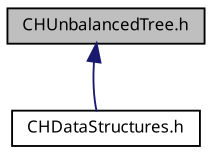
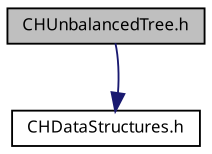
edge "CHDataStructures.h" -> "CHUnbalancedTree.h": reversed
